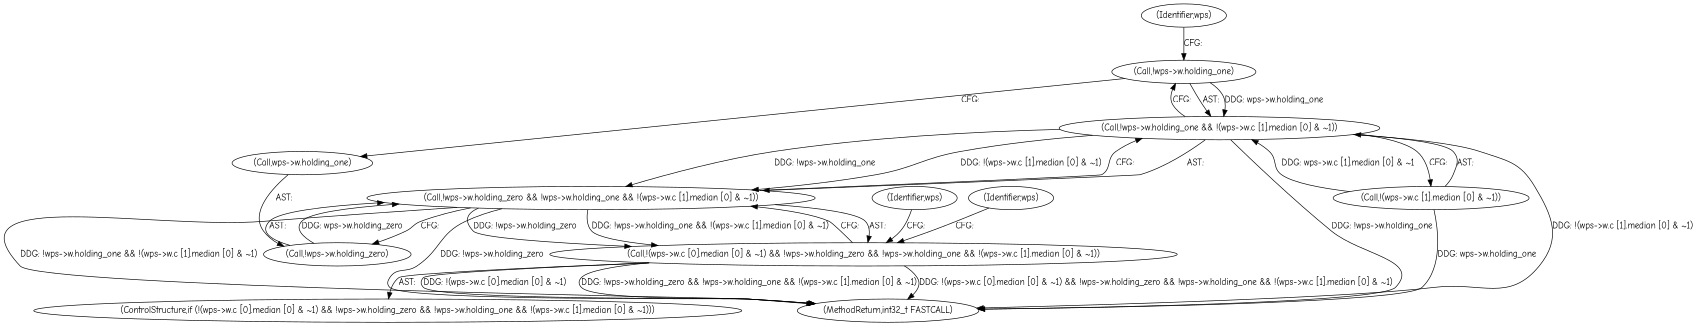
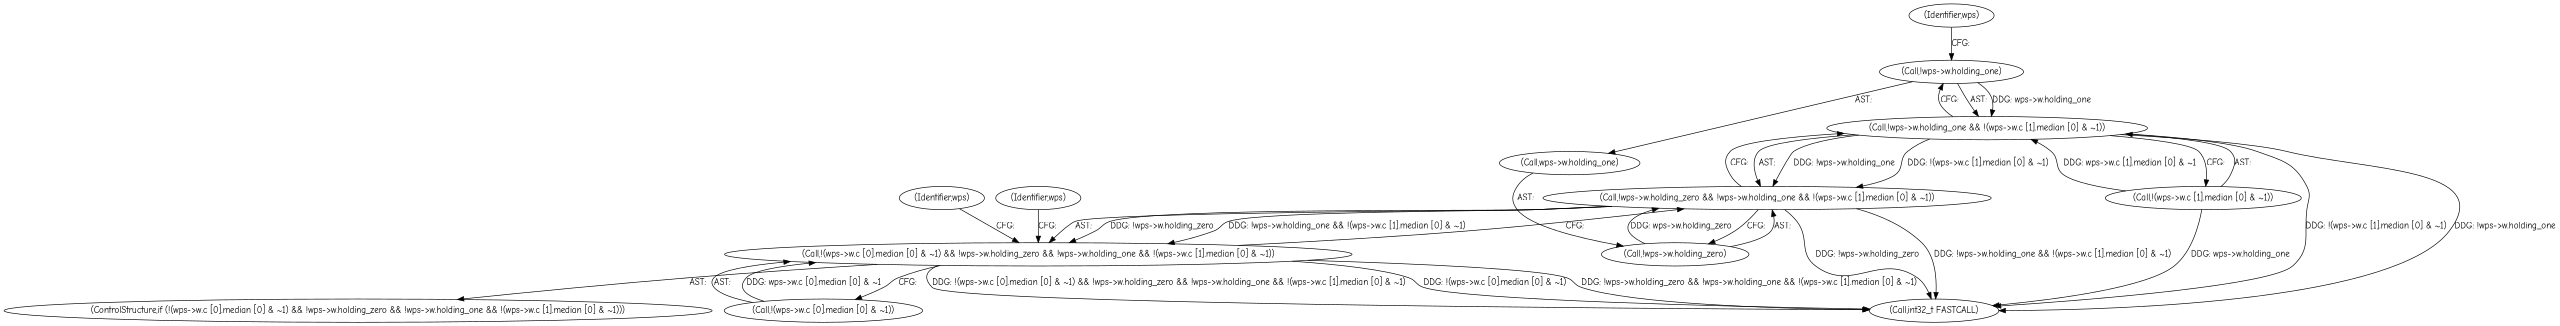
edge "(Call,!wps->w.holding_one)" -> "(Call,wps->w.holding_one)": label "CFG: " -> "AST: "
node "(Call,!(wps->w.c [0].median [0] & ~1))": added
node "(MethodReturn,int32_t FASTCALL)": label "(MethodReturn,int32_t FASTCALL)" -> "(Call,int32_t FASTCALL)"
